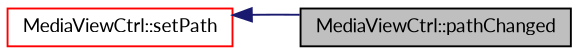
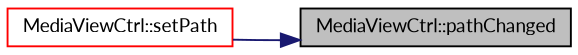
edge "MediaViewCtrl::pathChanged" -> "MediaViewCtrl::setPath": reversed
